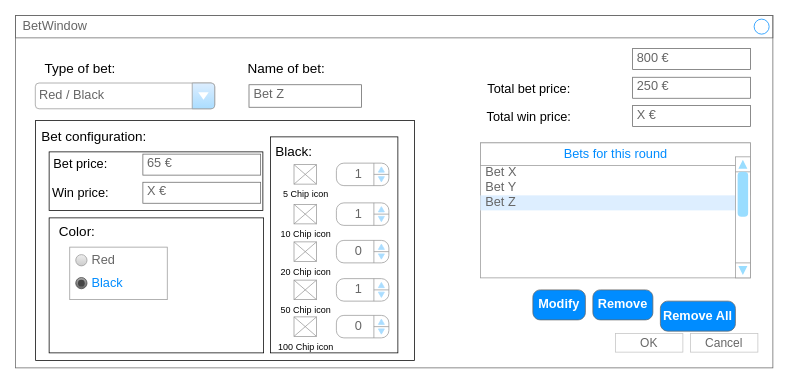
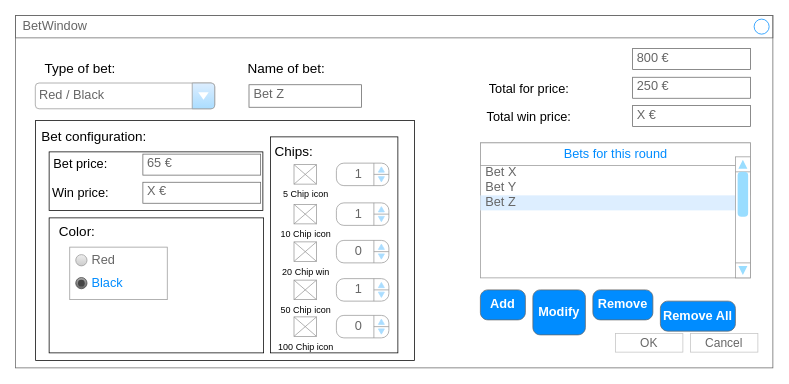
node "Total bet price:": label "Total bet price:" -> "Total for price:"
node "Black:": label "Black:" -> "Chips:"
node "20 Chip icon": label "20 Chip icon" -> "20 Chip win"
node "Add": added
node "Modify": size 53x30 -> 53x45
